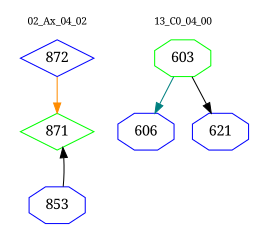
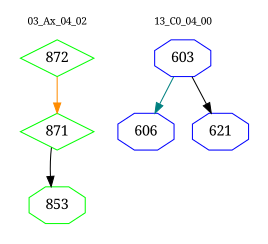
cluster "02_Ax_04_02": label "02_Ax_04_02" -> "03_Ax_04_02"
node "872": color blue -> green
node "603": color green -> blue
edge "853" -> "871": reversed
node "853": color blue -> green
